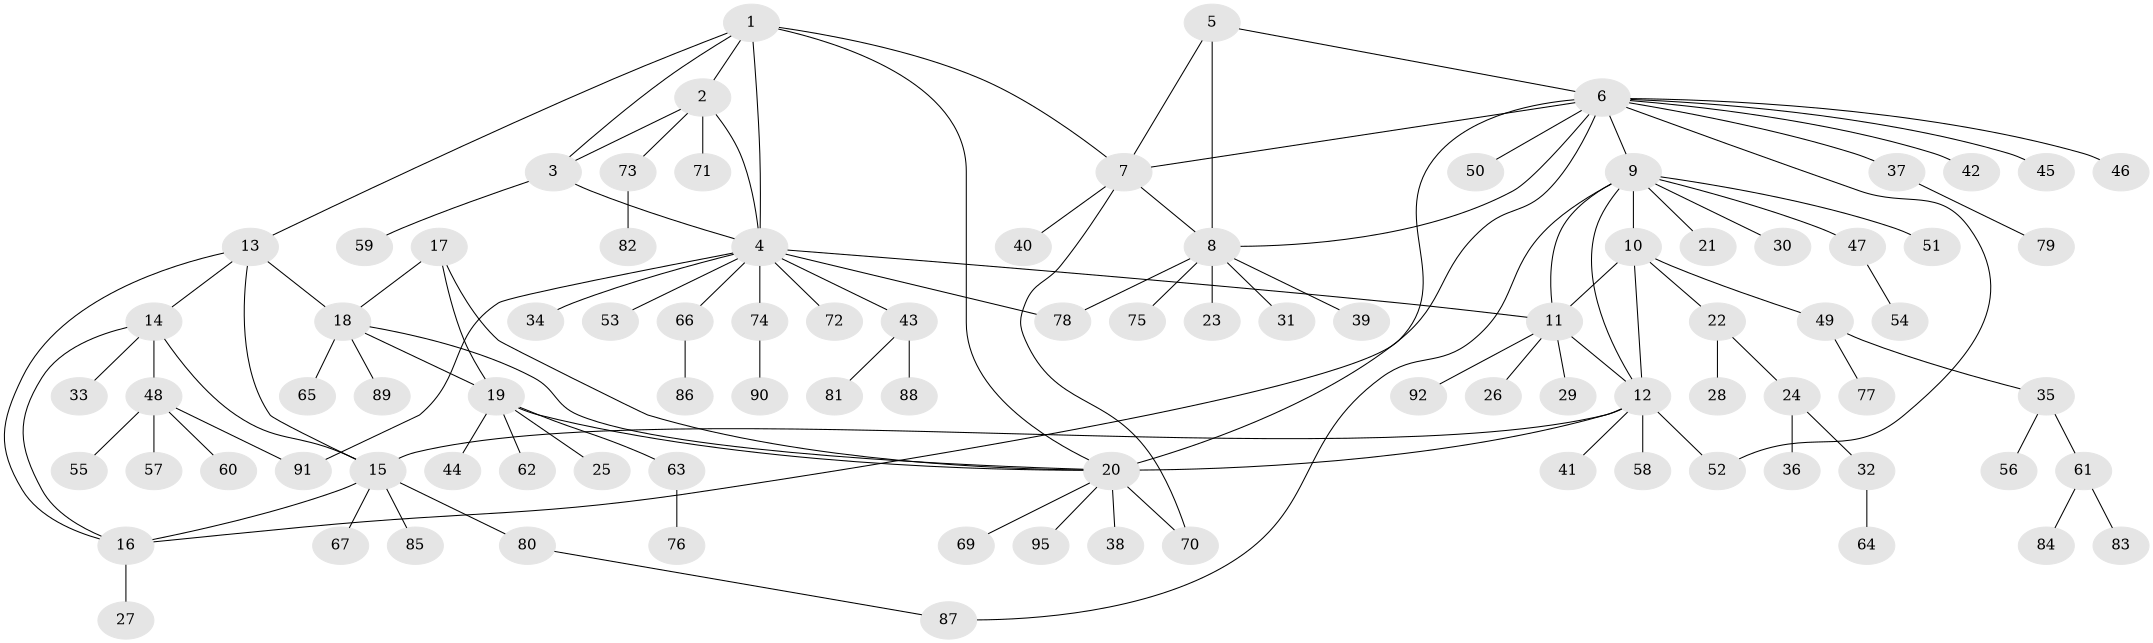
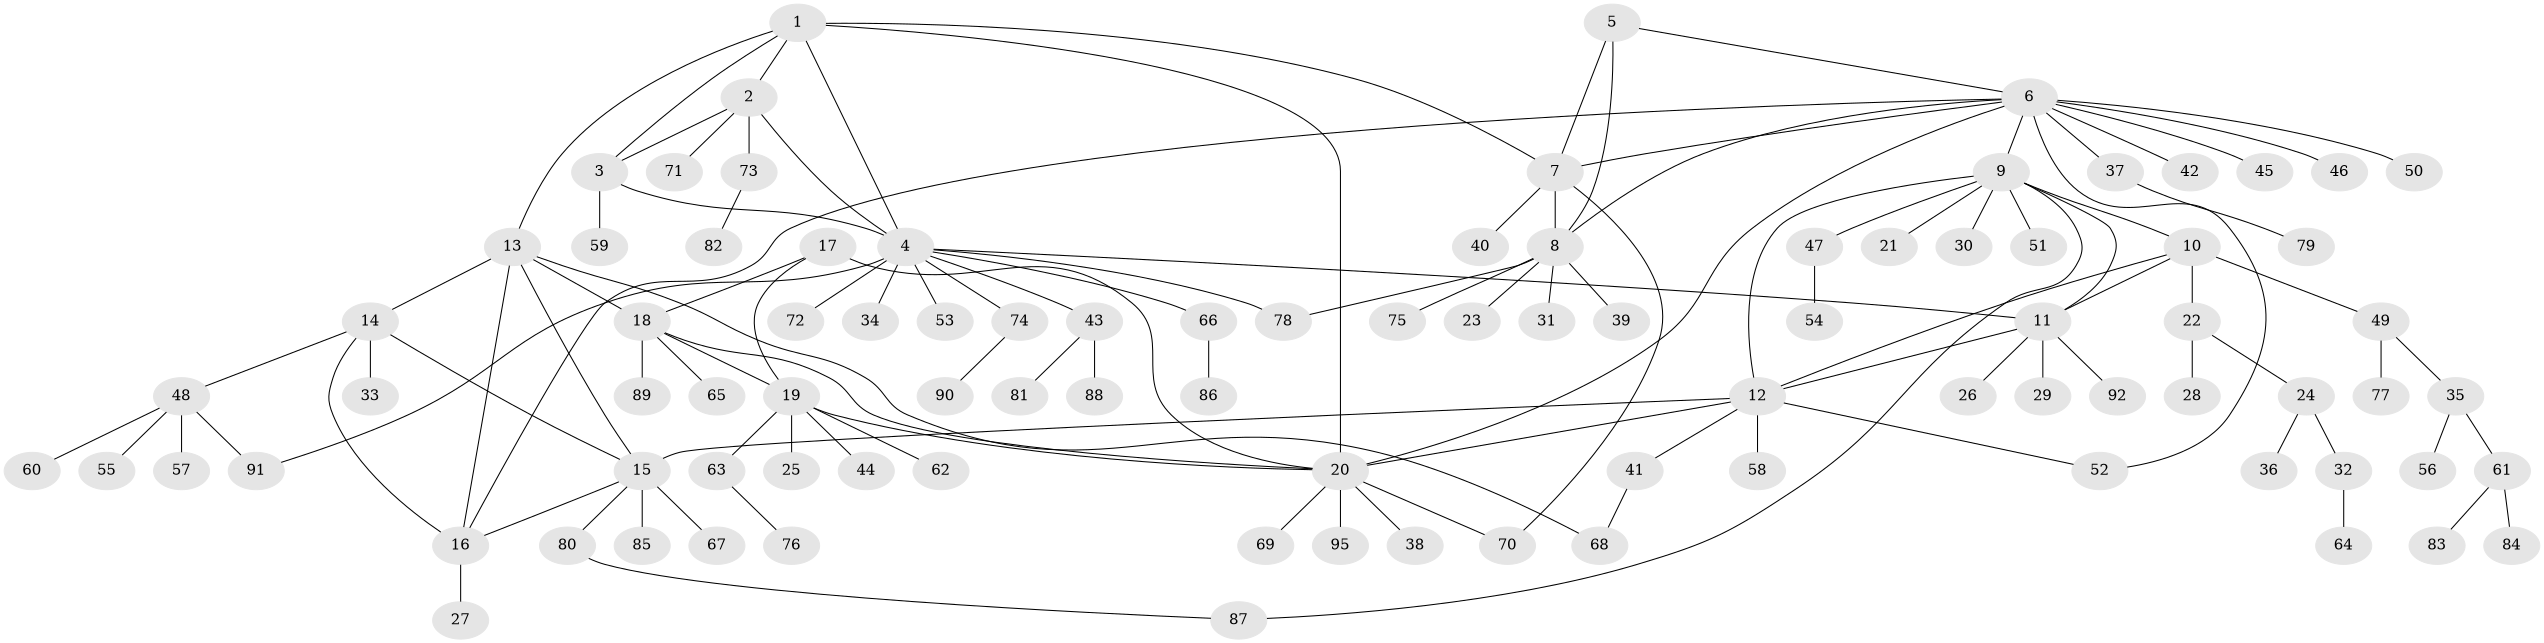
node "68": added
